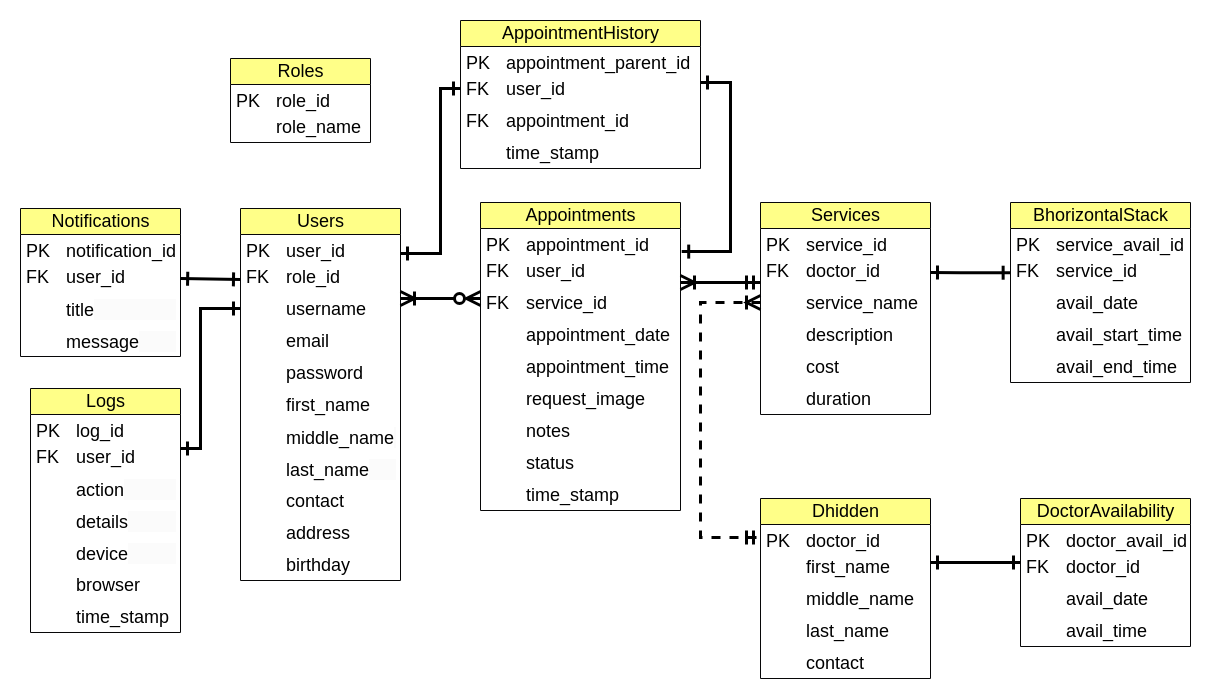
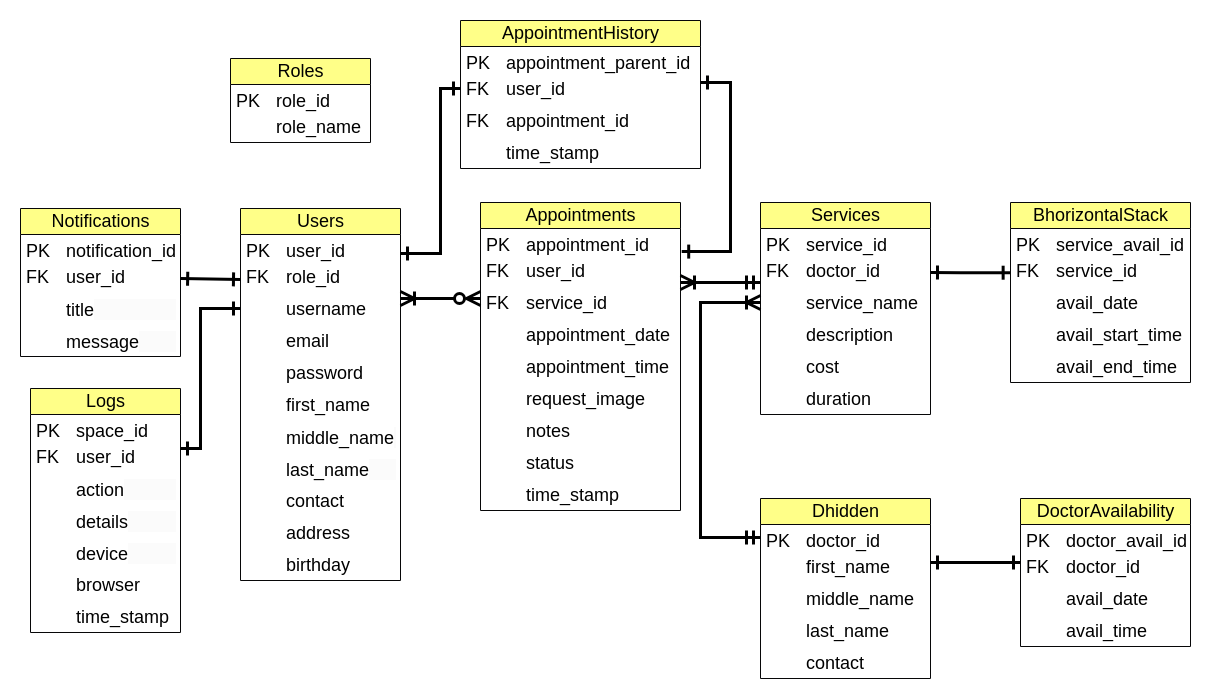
edge "service_name" -- "PK doctor_id": style dashed -> solid
node "PK log_id": label "PK log_id" -> "PK space_id"
